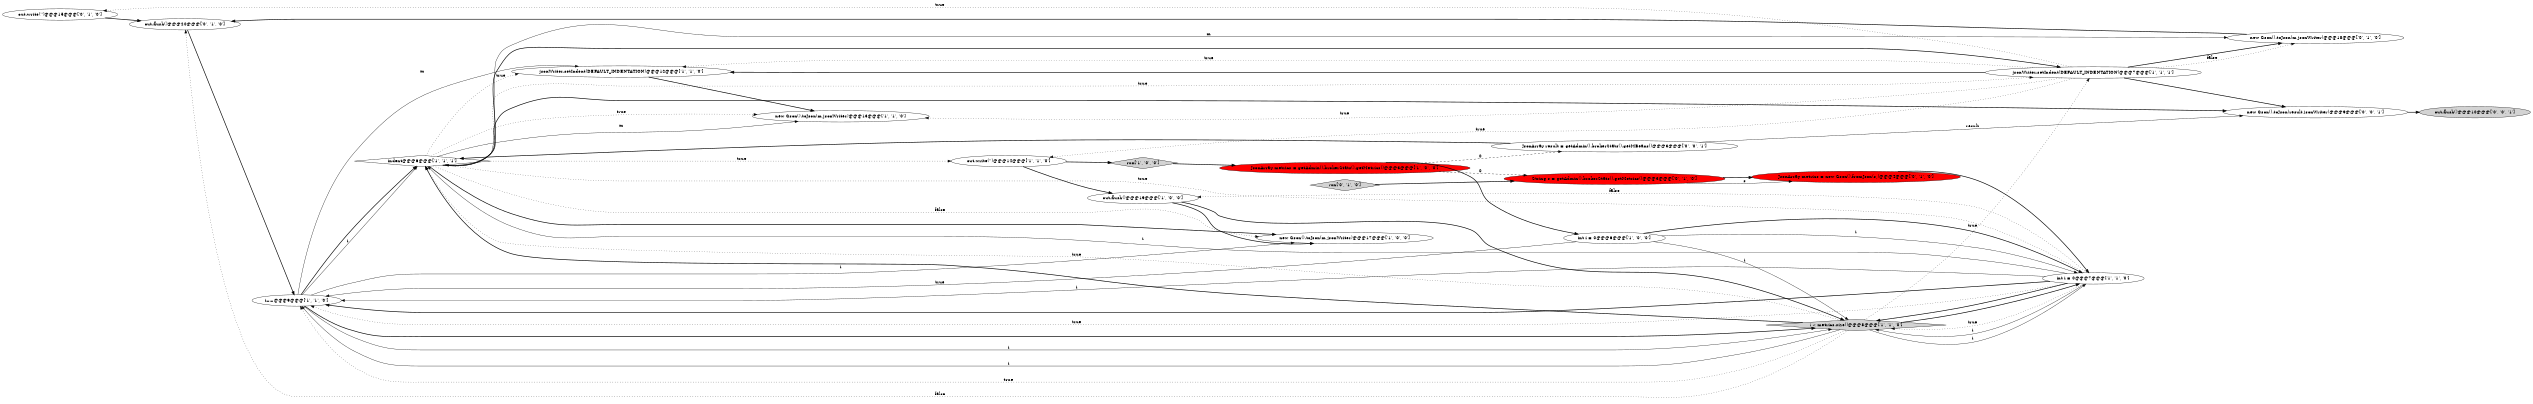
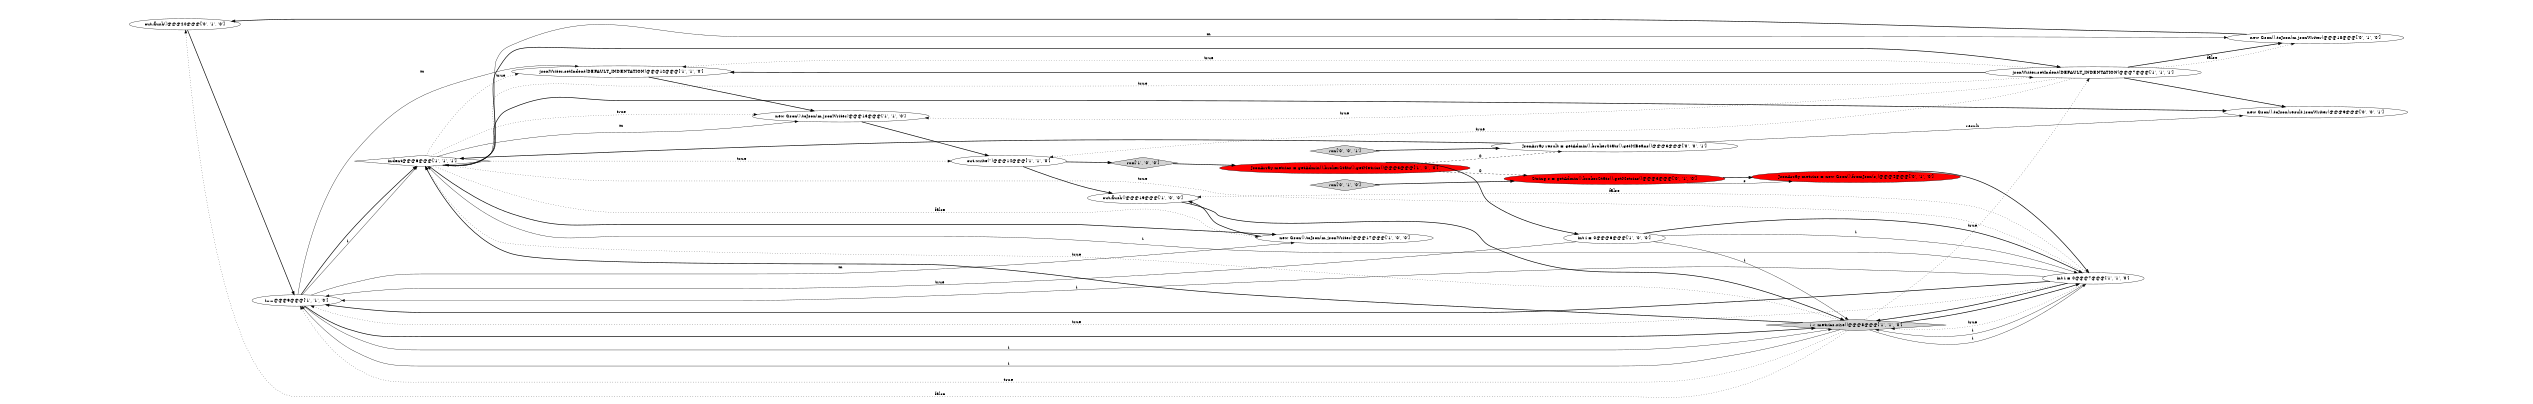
node "out.write('')@@@15@@@['0', '1', '0']": removed
node "out.flush()@@@10@@@['0', '0', '1']": removed
edge "new Gson().toJson(m,jsonWriter)@@@13@@@['1', '1', '0']" -> "out.write('')@@@14@@@['1', '1', '0']": added
node "run['0', '0', '1']": added
edge "out.flush()@@@19@@@['1', '0', '0']" -> "new Gson().toJson(m,jsonWriter)@@@17@@@['1', '0', '0']": reversed
edge "i++@@@9@@@['1', '1', '0']" -> "new Gson().toJson(m,jsonWriter)@@@17@@@['1', '0', '0']": label "i" -> "m"
